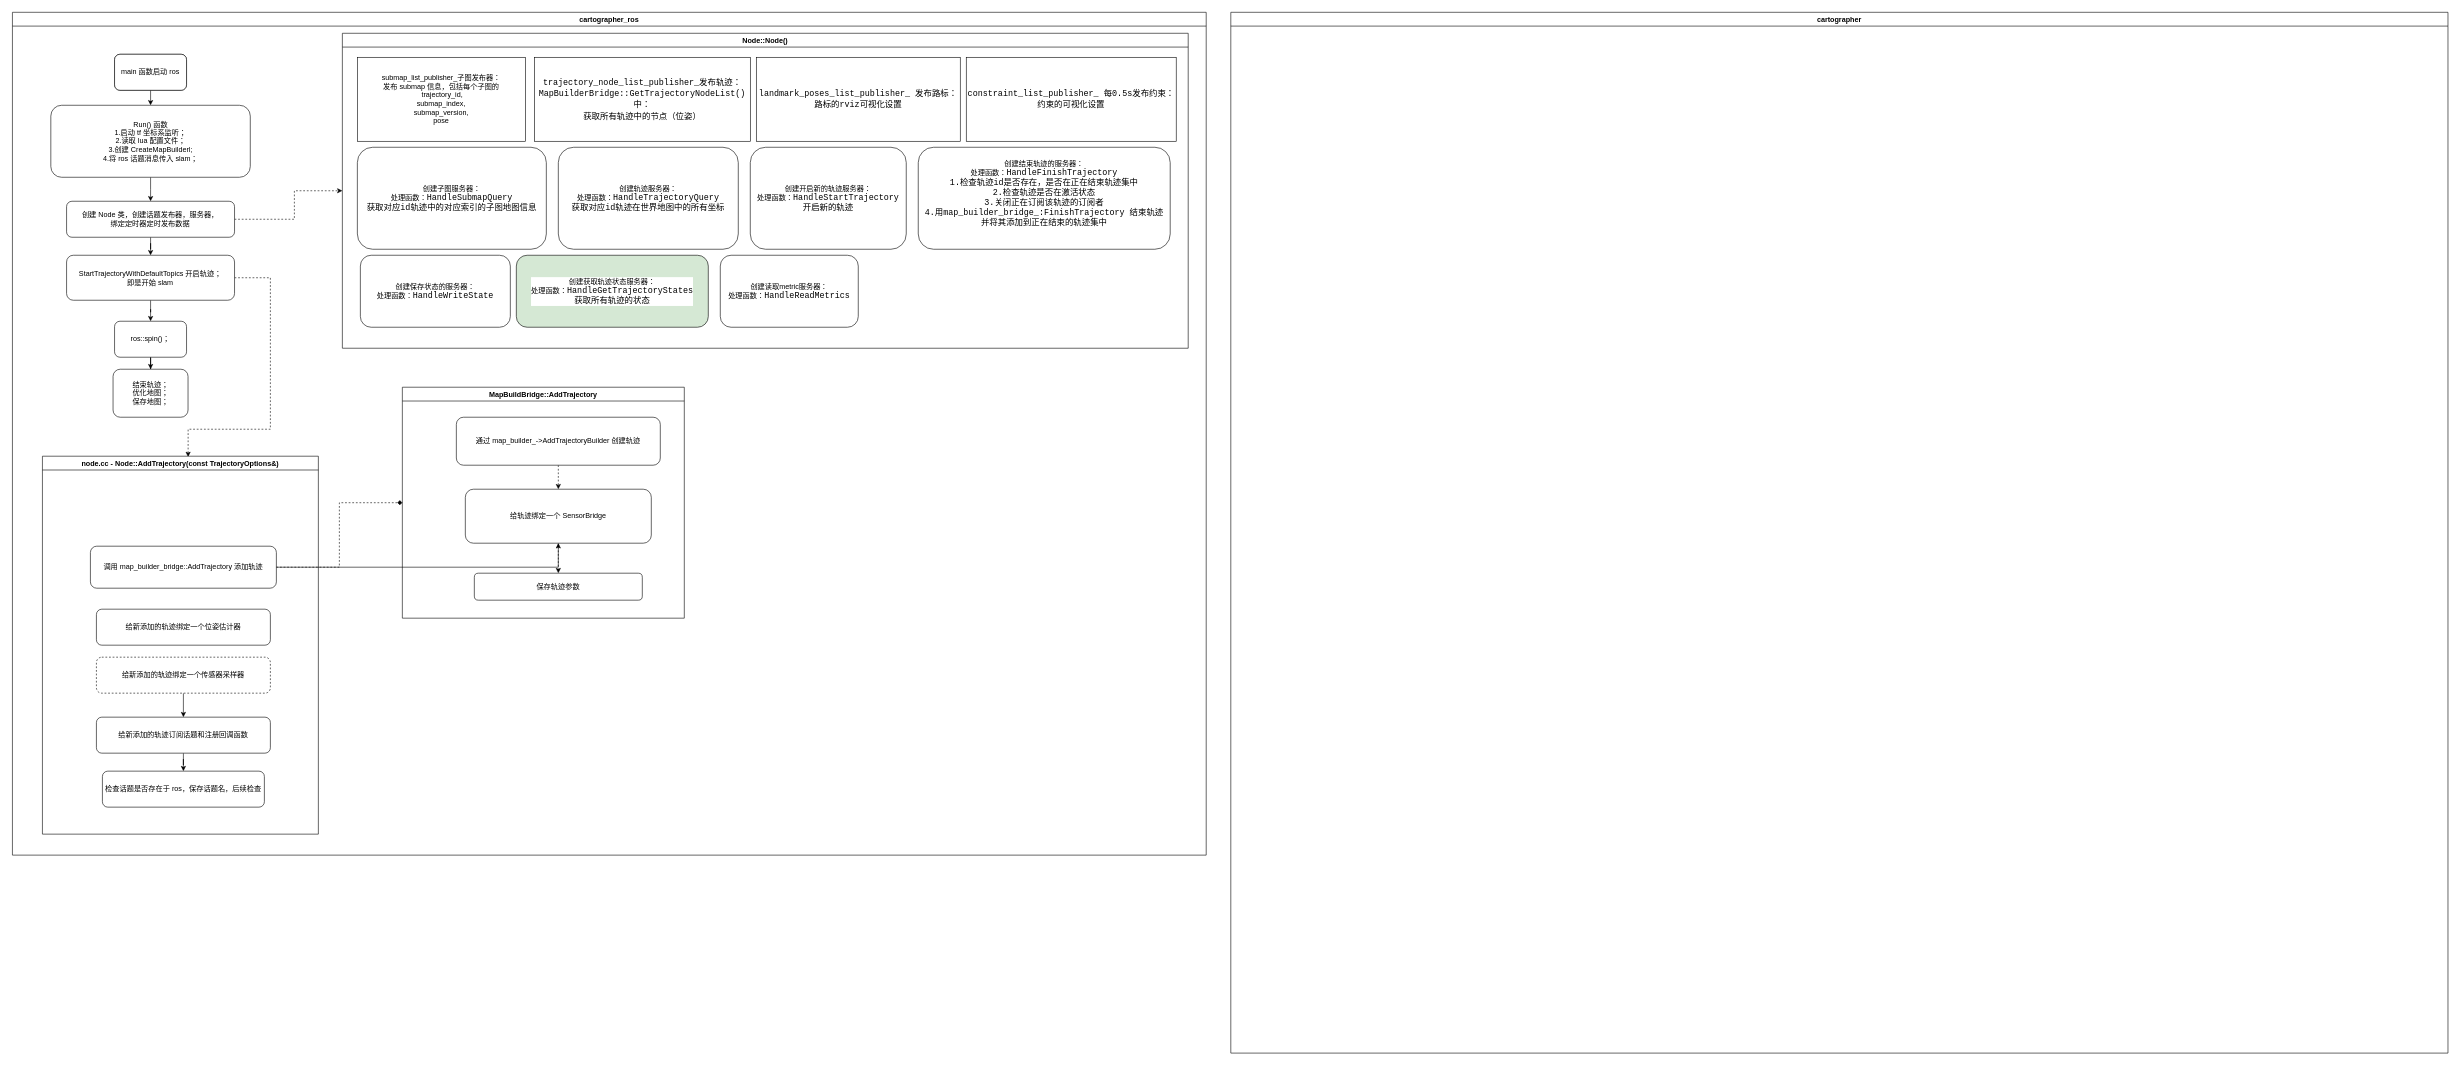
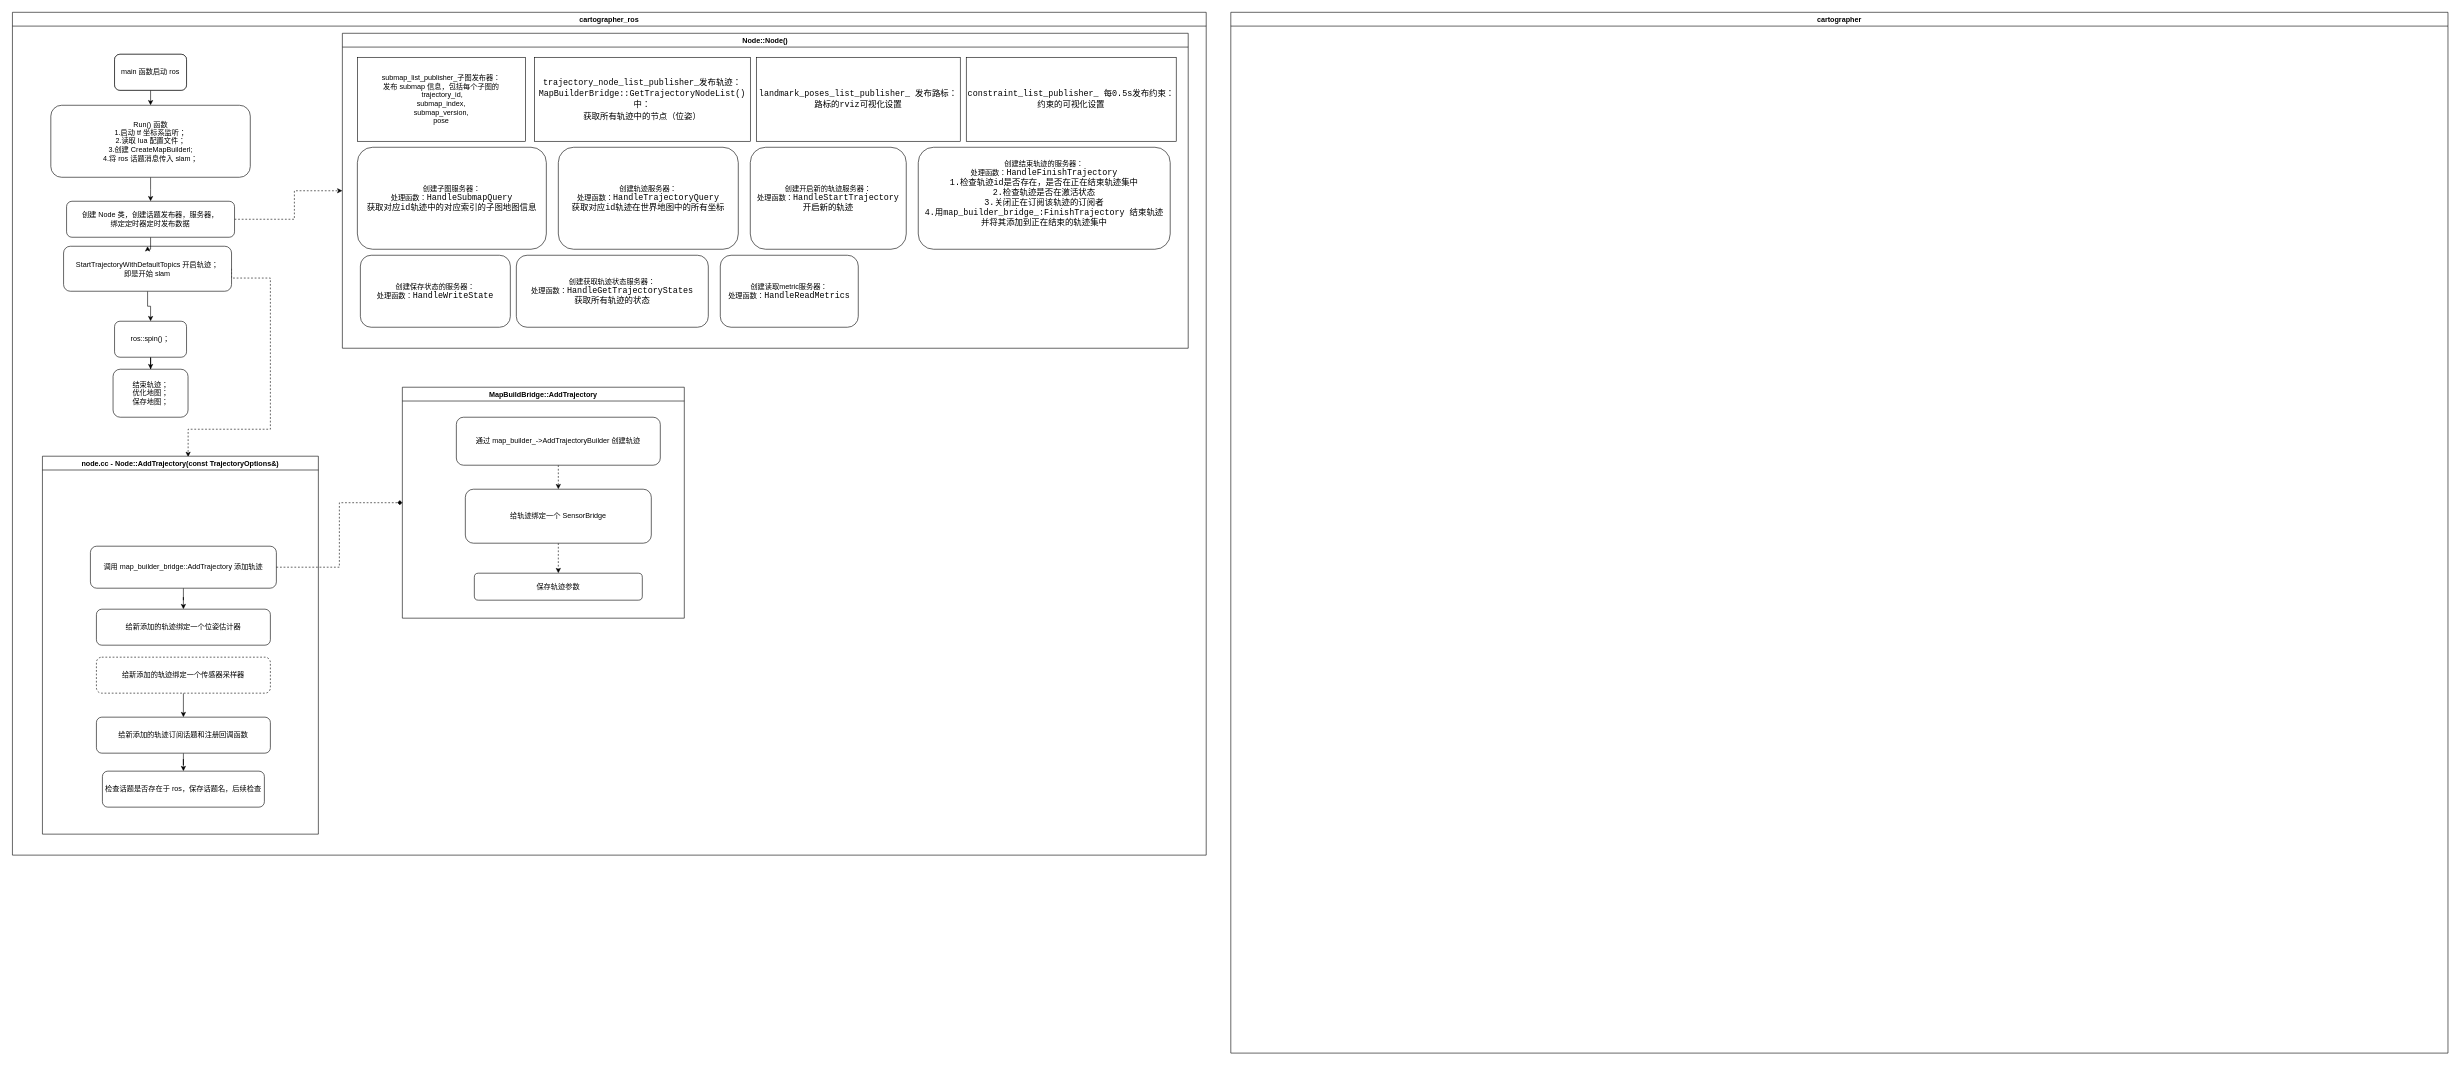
node "StartTrajectoryWithDefaultTopics 开启轨迹； 即是开始 slam": moved (150, 278) -> (147, 269)
node "创建获取轨迹状态服务器： 处理函数：HandleGetTrajectoryStates 获取所有轨迹的状态": fillcolor #d5e8d4 -> #ffffff
edge "调用 map_builder_bridge::AddTrajectory 添加轨迹" -> "给轨迹绑定一个 SensorBridge": now "调用 map_builder_bridge::AddTrajectory 添加轨迹" -> "给新添加的轨迹绑定一个位姿估计器"
